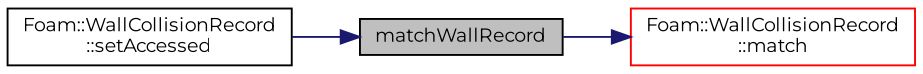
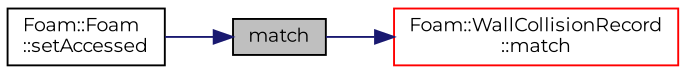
node "Foam::WallCollisionRecord ::setAccessed": label "Foam::WallCollisionRecord ::setAccessed" -> "Foam::Foam ::setAccessed"
node "matchWallRecord": label "matchWallRecord" -> "match"
